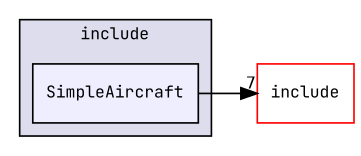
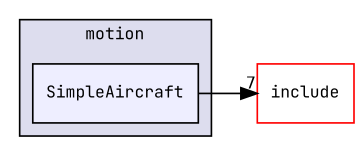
cluster "include": label "include" -> "motion"
